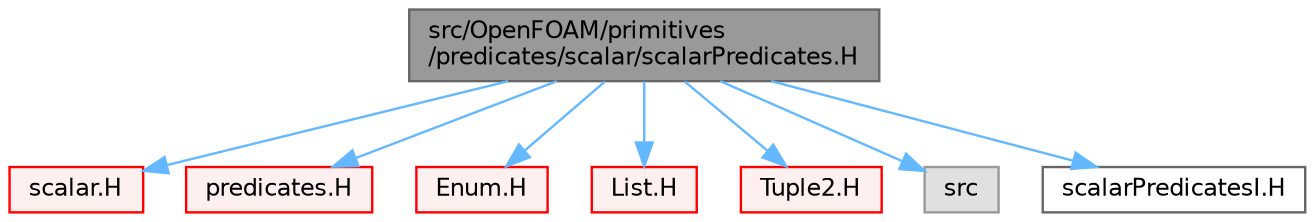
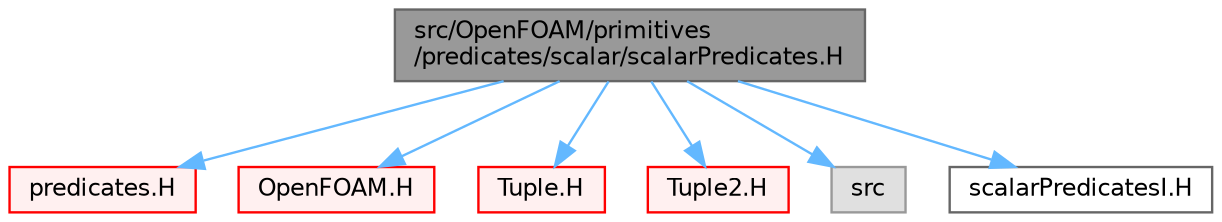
node "scalar.H": removed
node "Enum.H": label "Enum.H" -> "OpenFOAM.H"
node "List.H": label "List.H" -> "Tuple.H"
